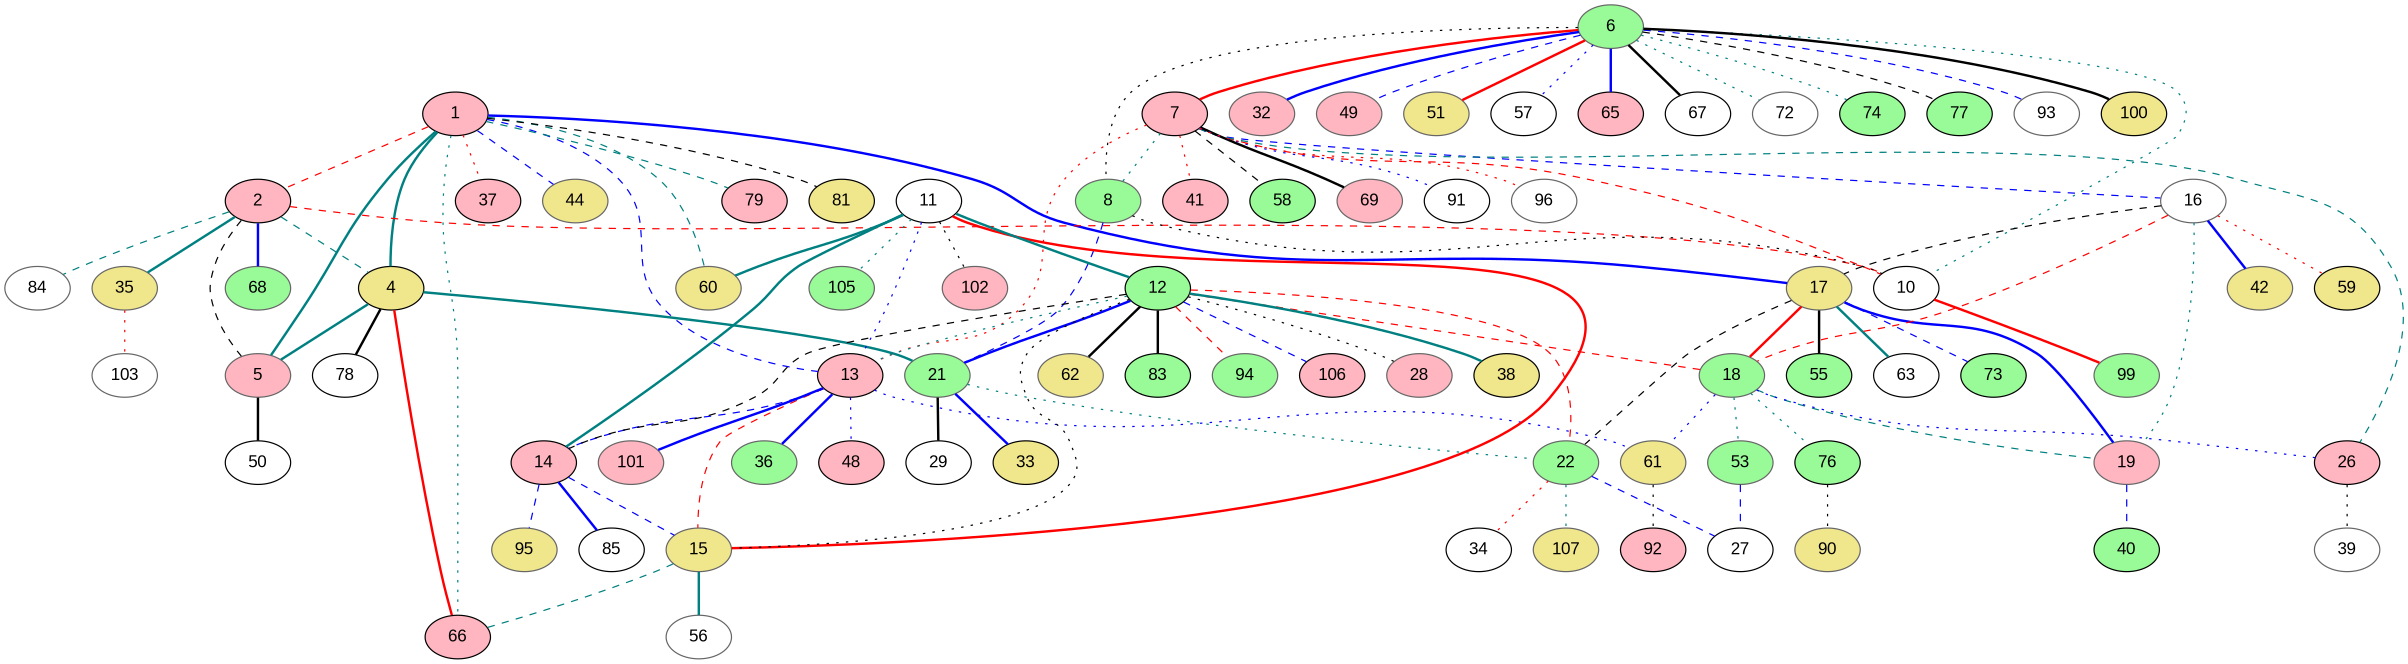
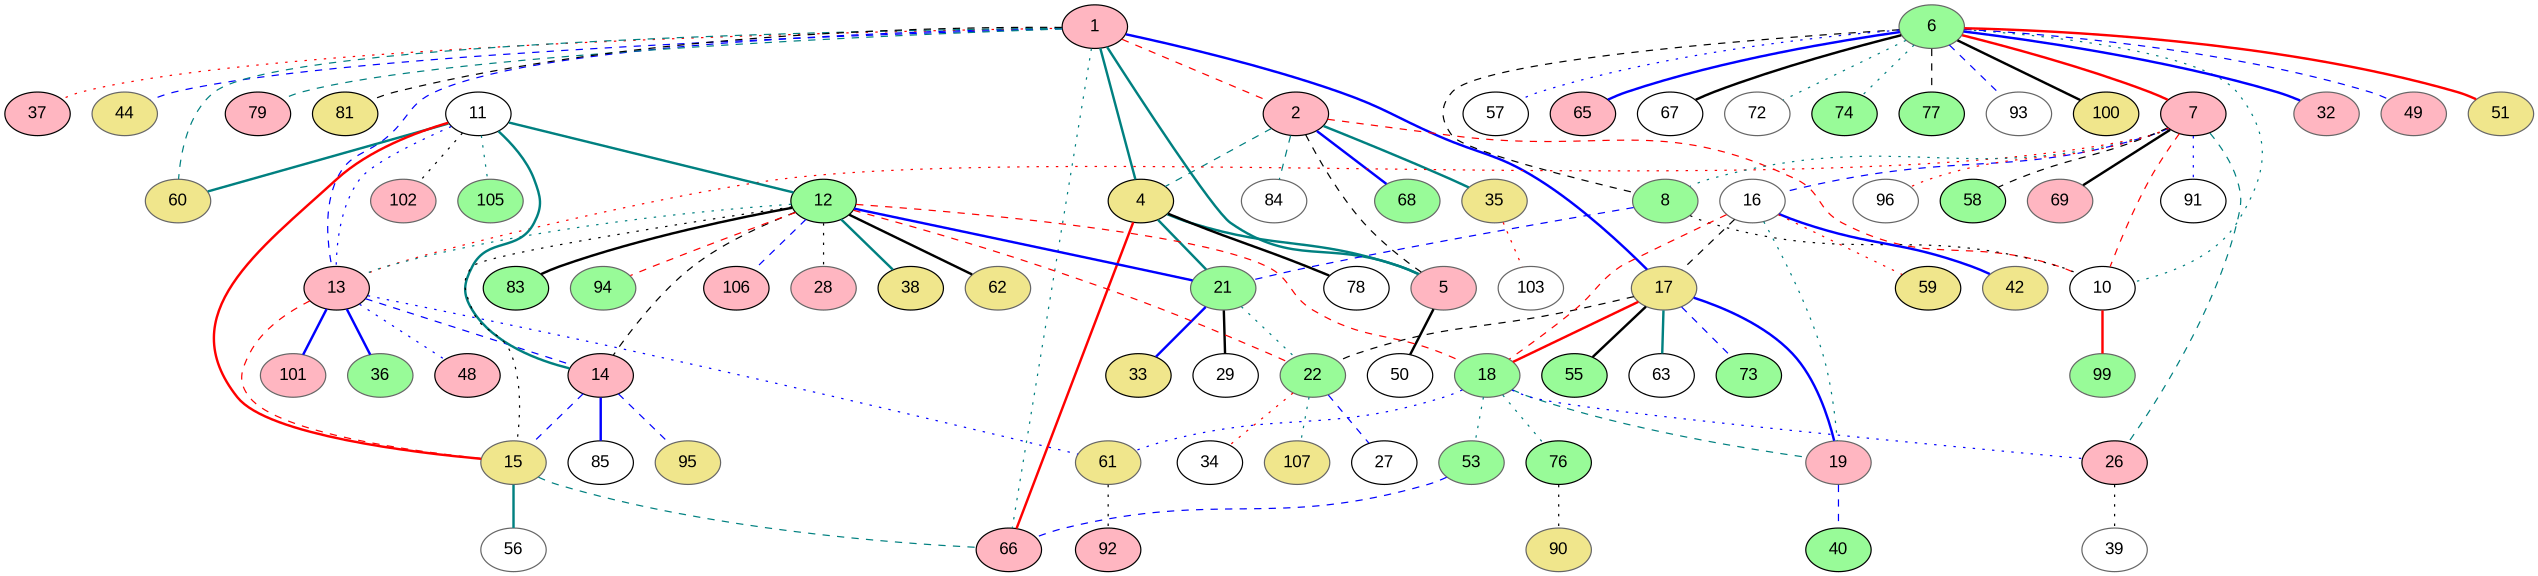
edge "6" -- "8": style dotted -> dashed
node "41": removed
edge "53" -- "27": now "53" -- "66"
